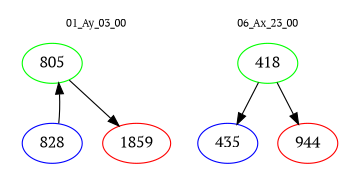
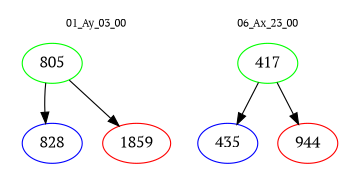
node "418": label "418" -> "417"
edge "828" -> "805": reversed
